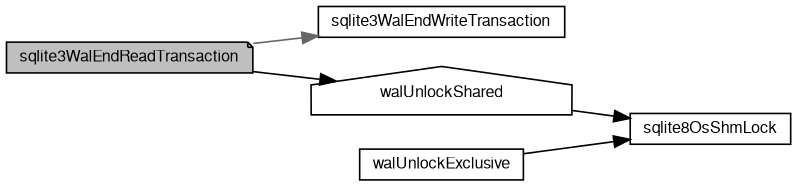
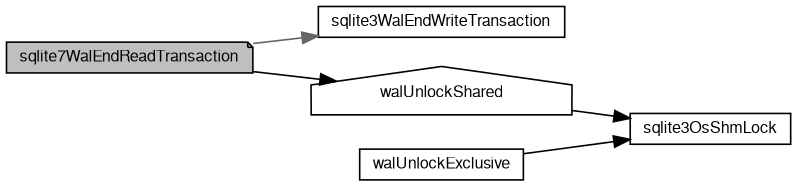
node "sqlite3WalEndReadTransaction": label "sqlite3WalEndReadTransaction" -> "sqlite7WalEndReadTransaction"
node "sqlite8OsShmLock": label "sqlite8OsShmLock" -> "sqlite3OsShmLock"
